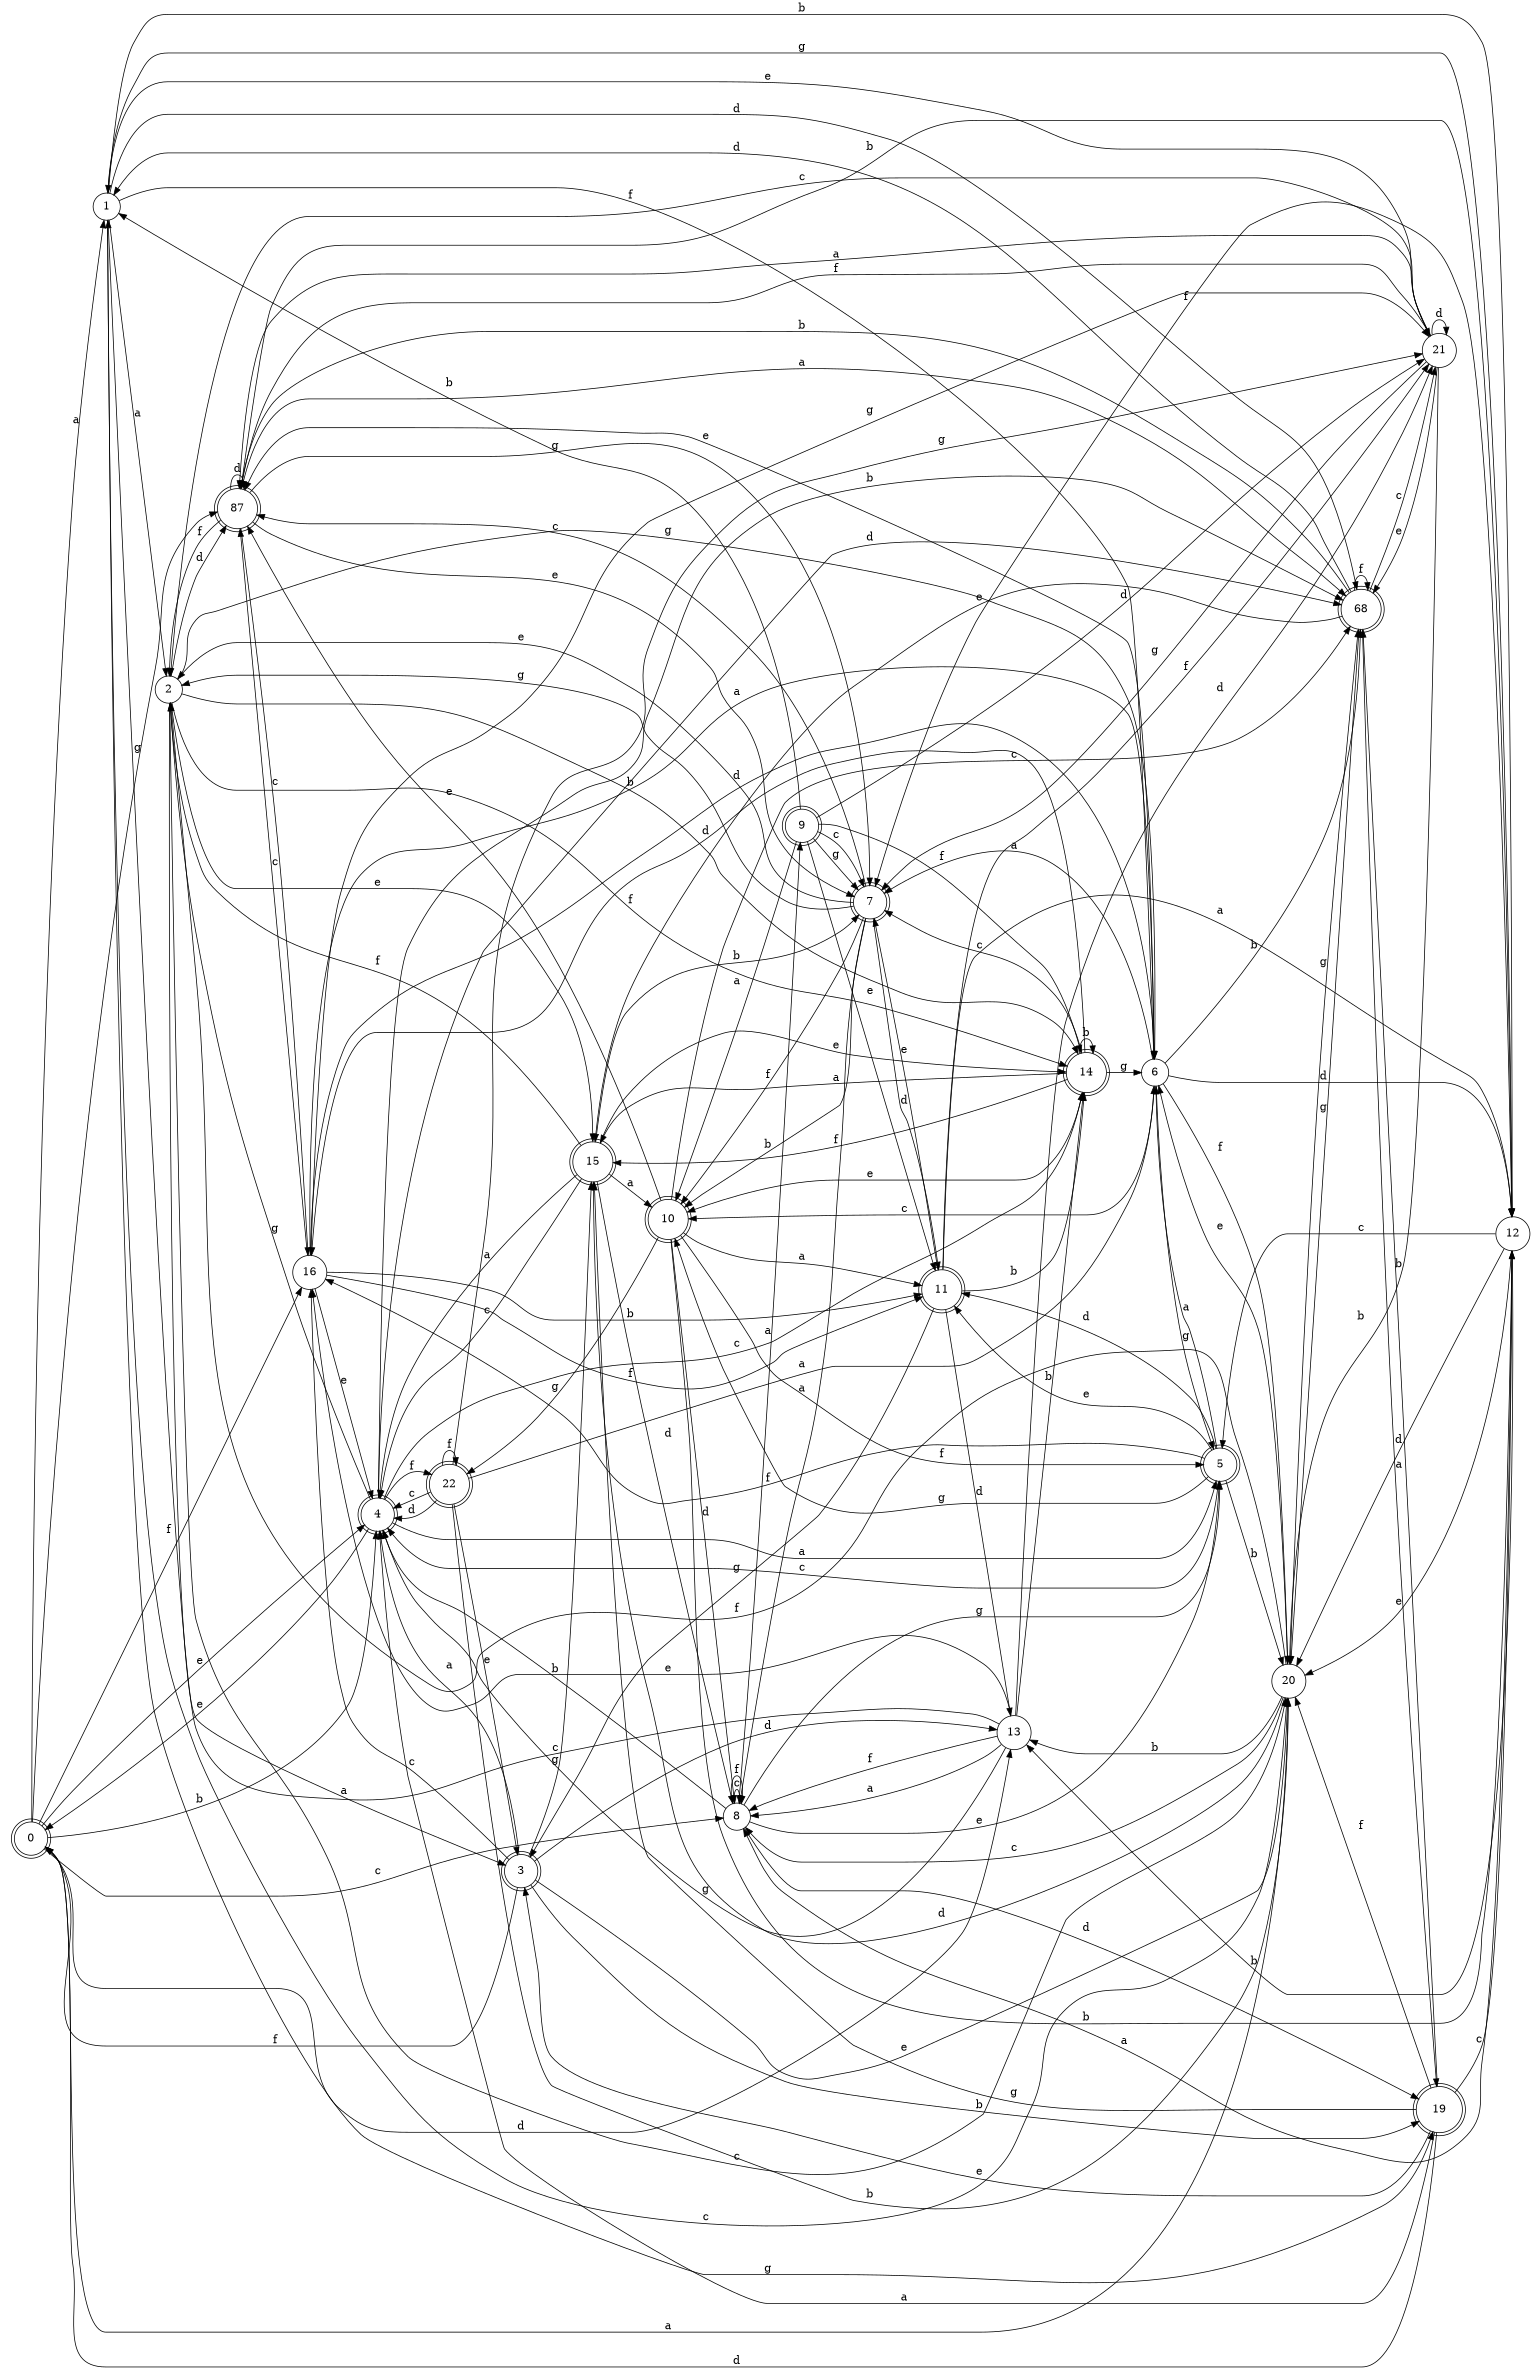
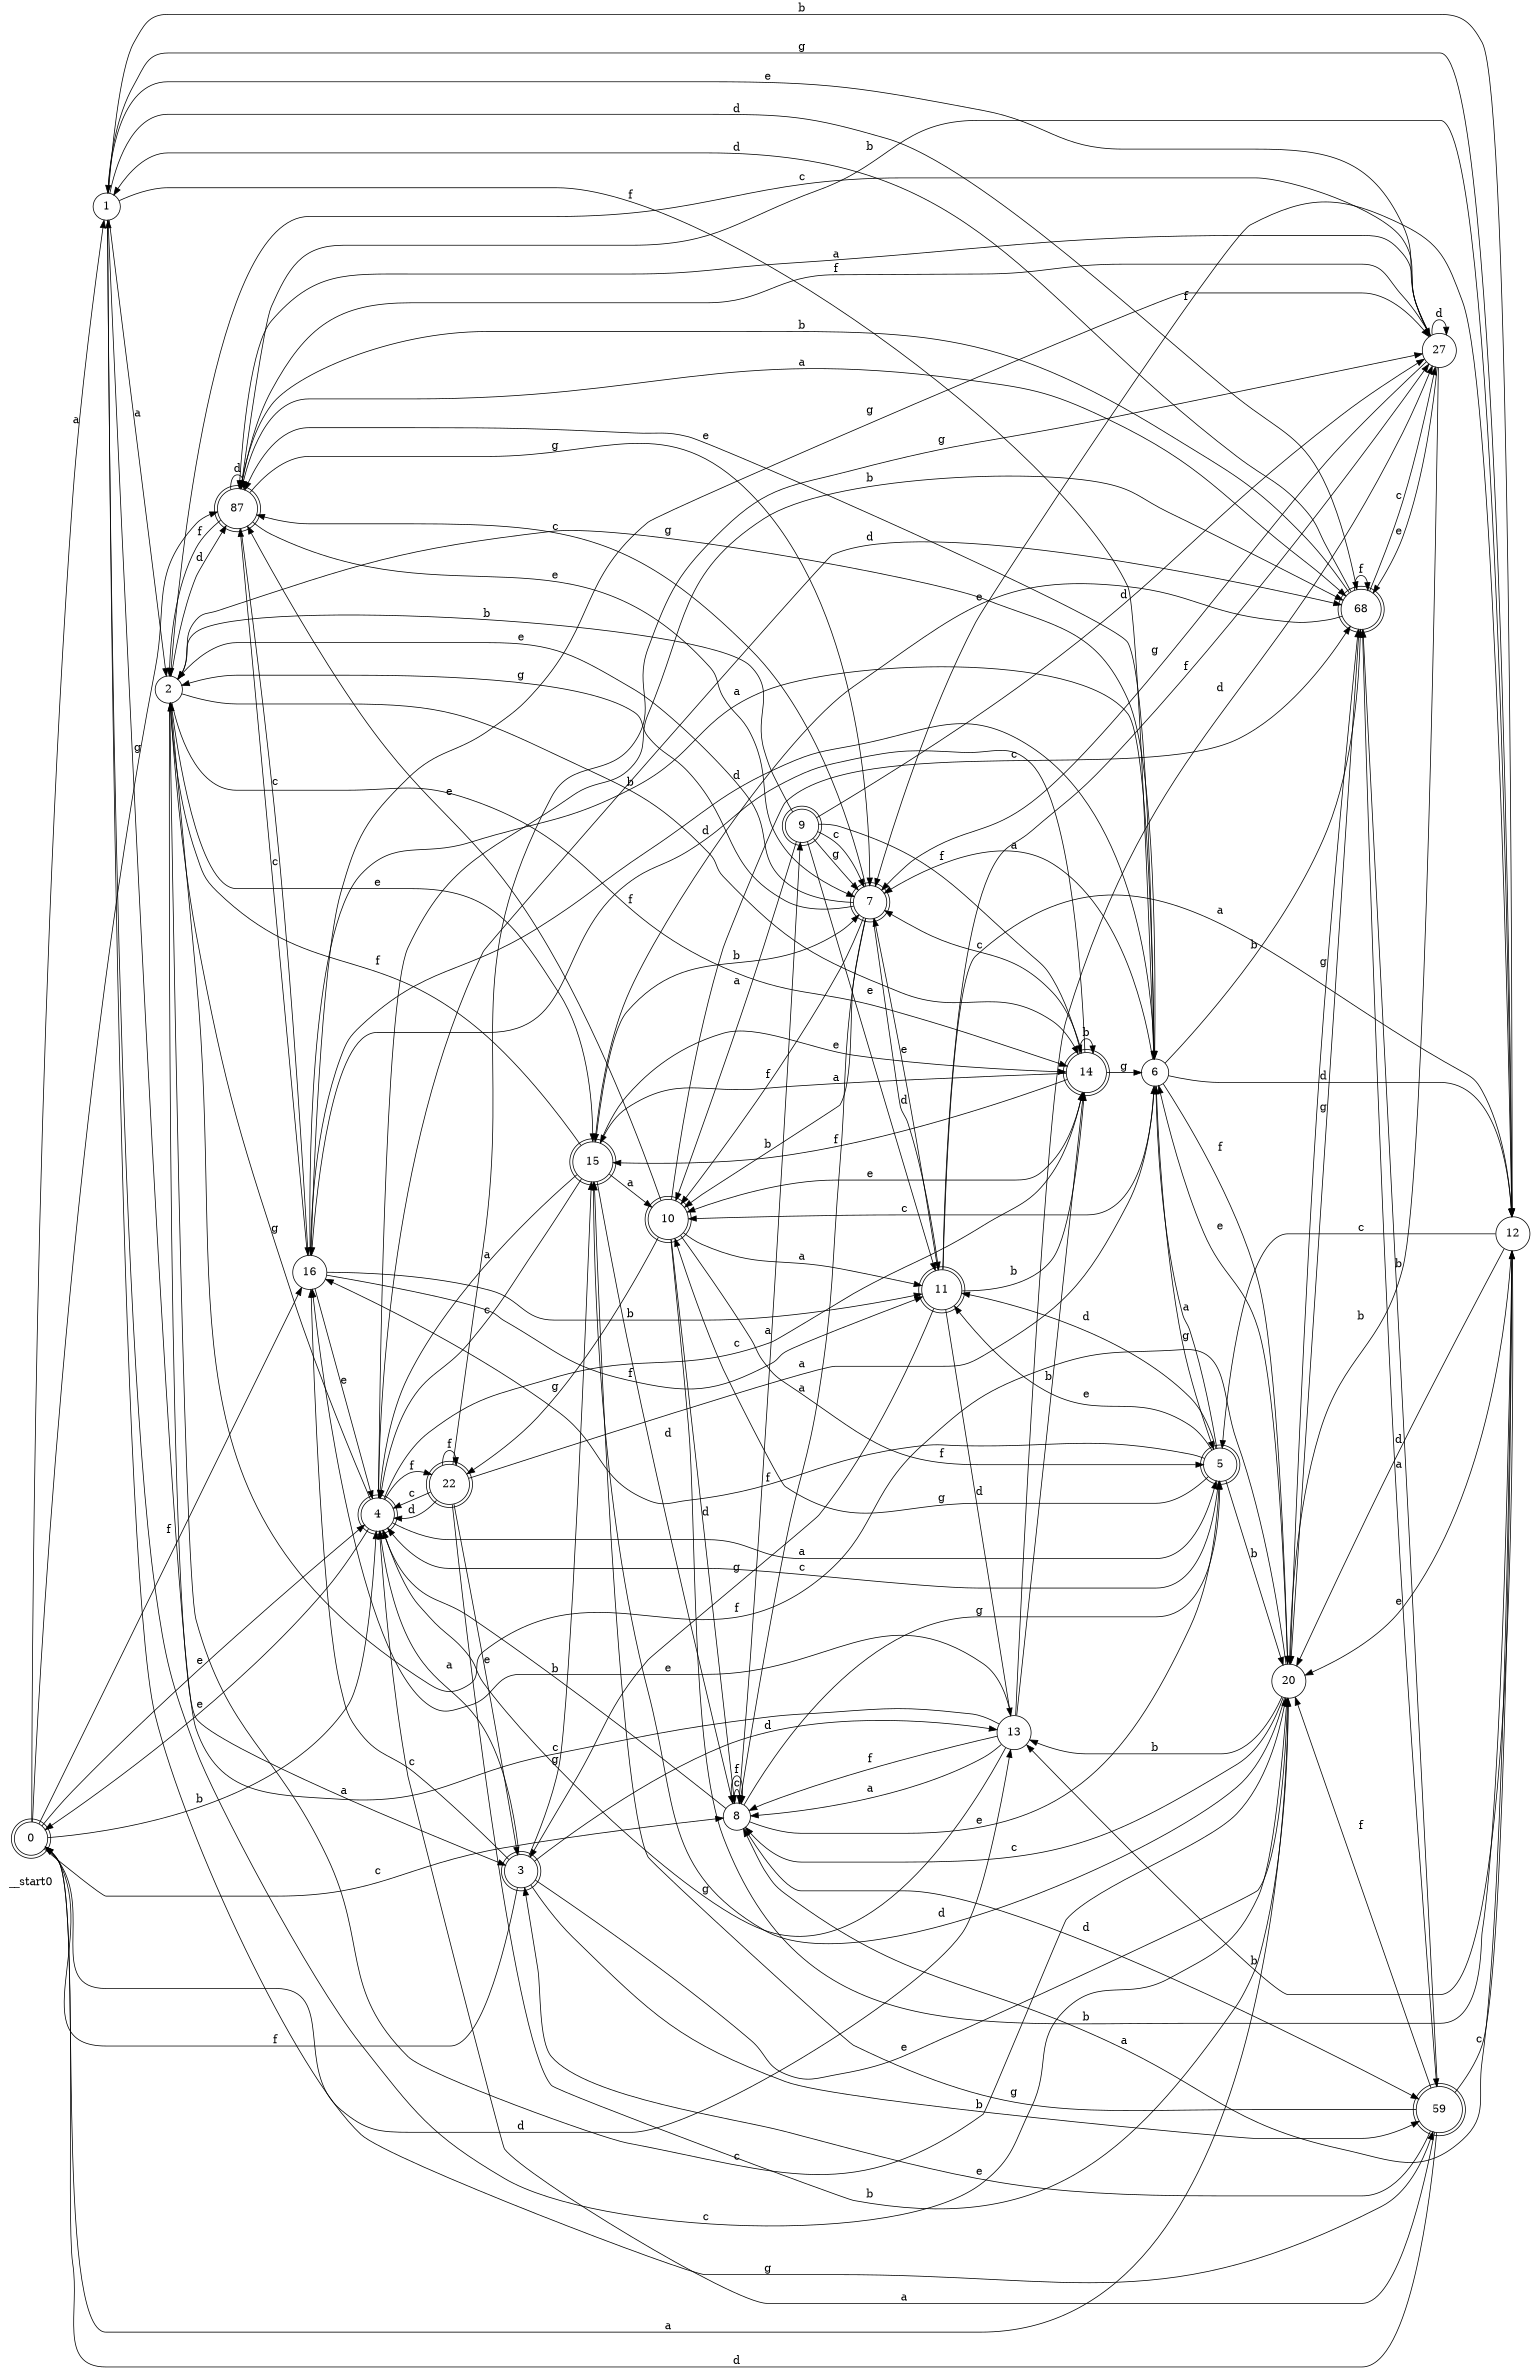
node "21": label "21" -> "27"
edge "9" -> "1": now "9" -> "2"
node "__start0": added
node "19": label "19" -> "59"
